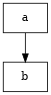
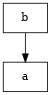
edge "a" -> "b": reversed
